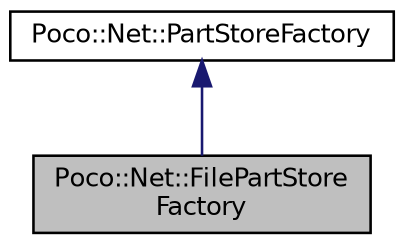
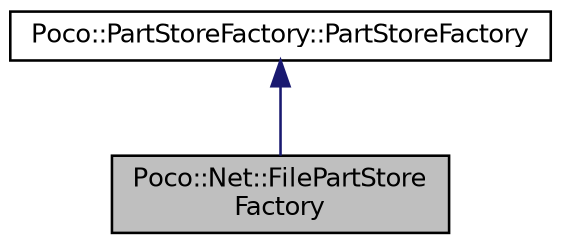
node "Poco::Net::PartStoreFactory": label "Poco::Net::PartStoreFactory" -> "Poco::PartStoreFactory::PartStoreFactory"
